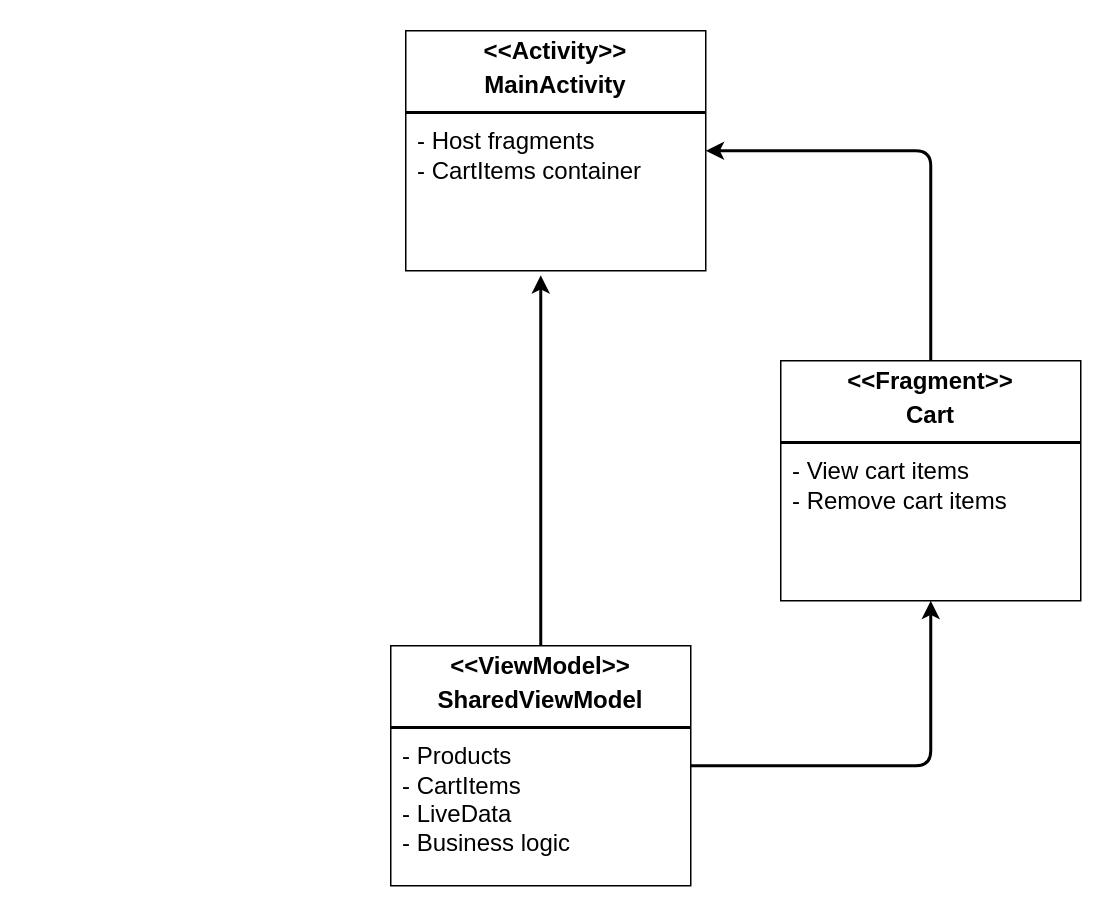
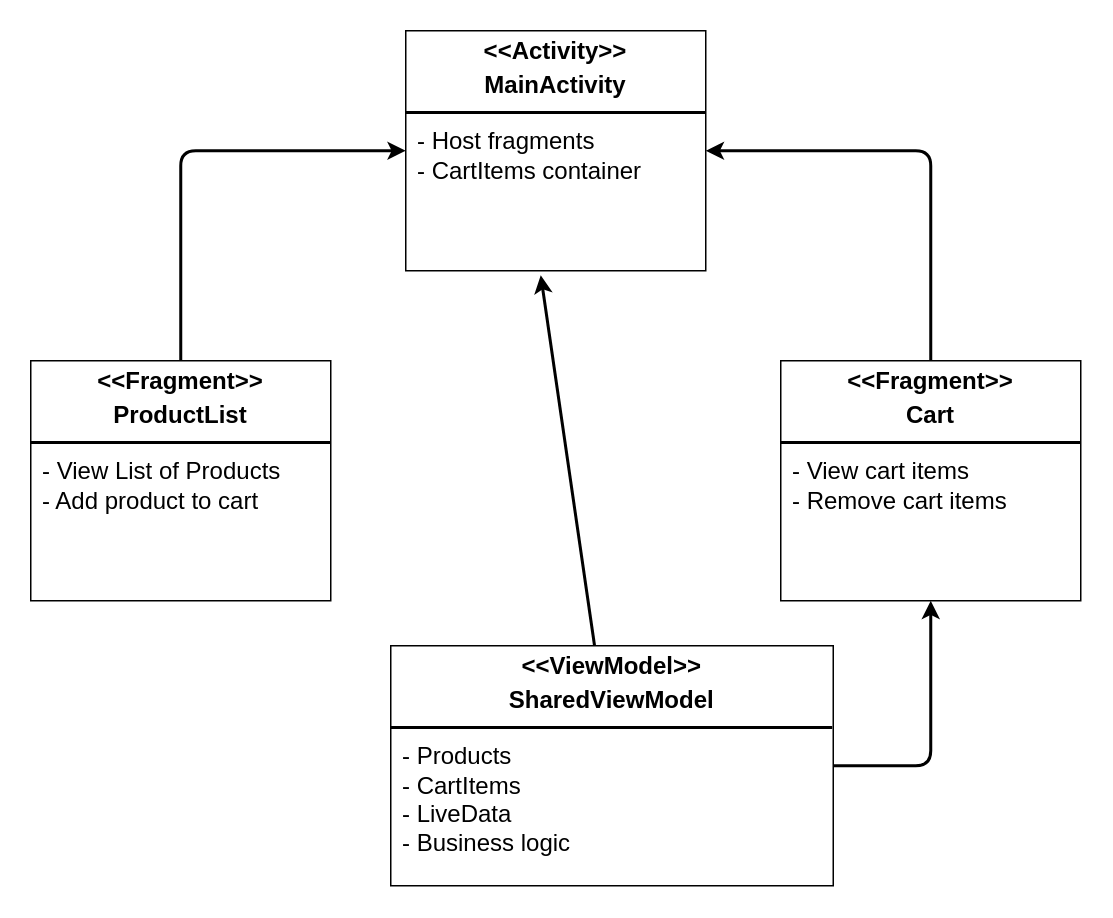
edge "<<Fragment>> ProductList - View List of Products - Add product to cart" -> "<<Activity>> MainActivity - Host fragments - CartItems container": added
node "<<Fragment>> ProductList - View List of Products - Add product to cart": added
node "<<ViewModel>> SharedViewModel - Products - CartItems - LiveData - Business logic": size 300x240 -> 443x240
